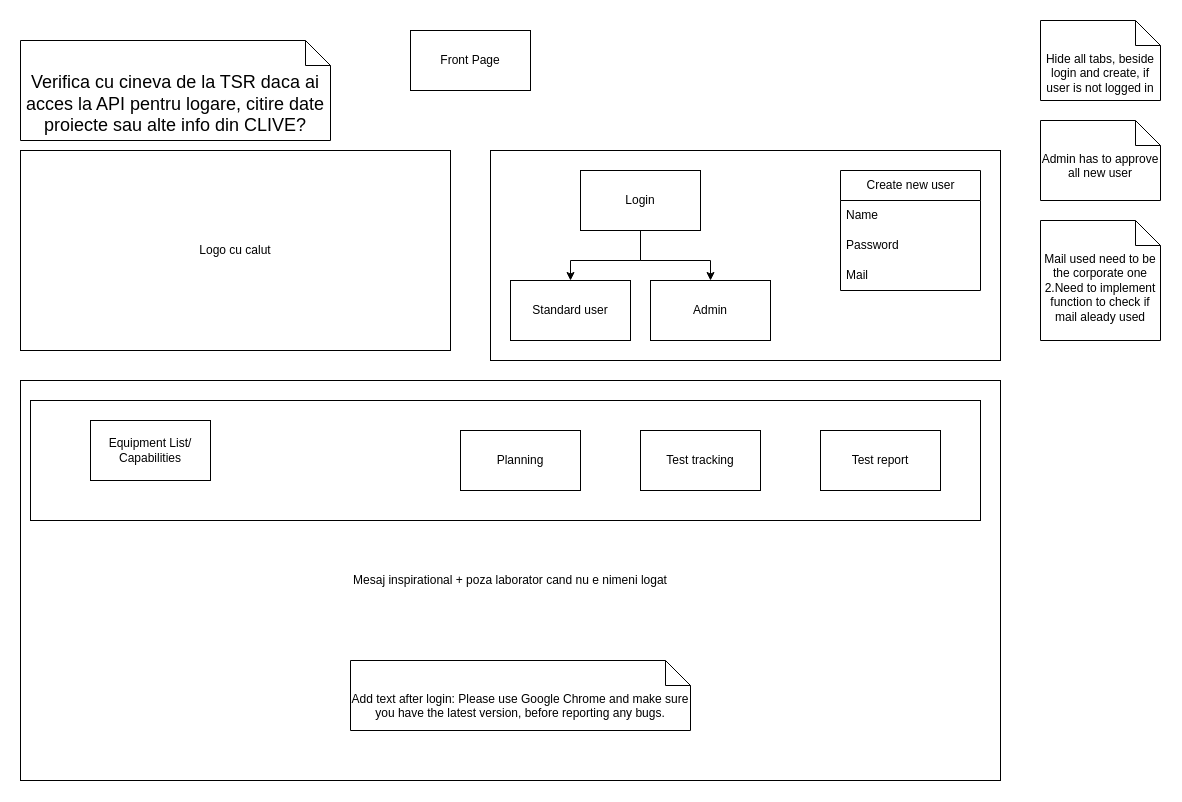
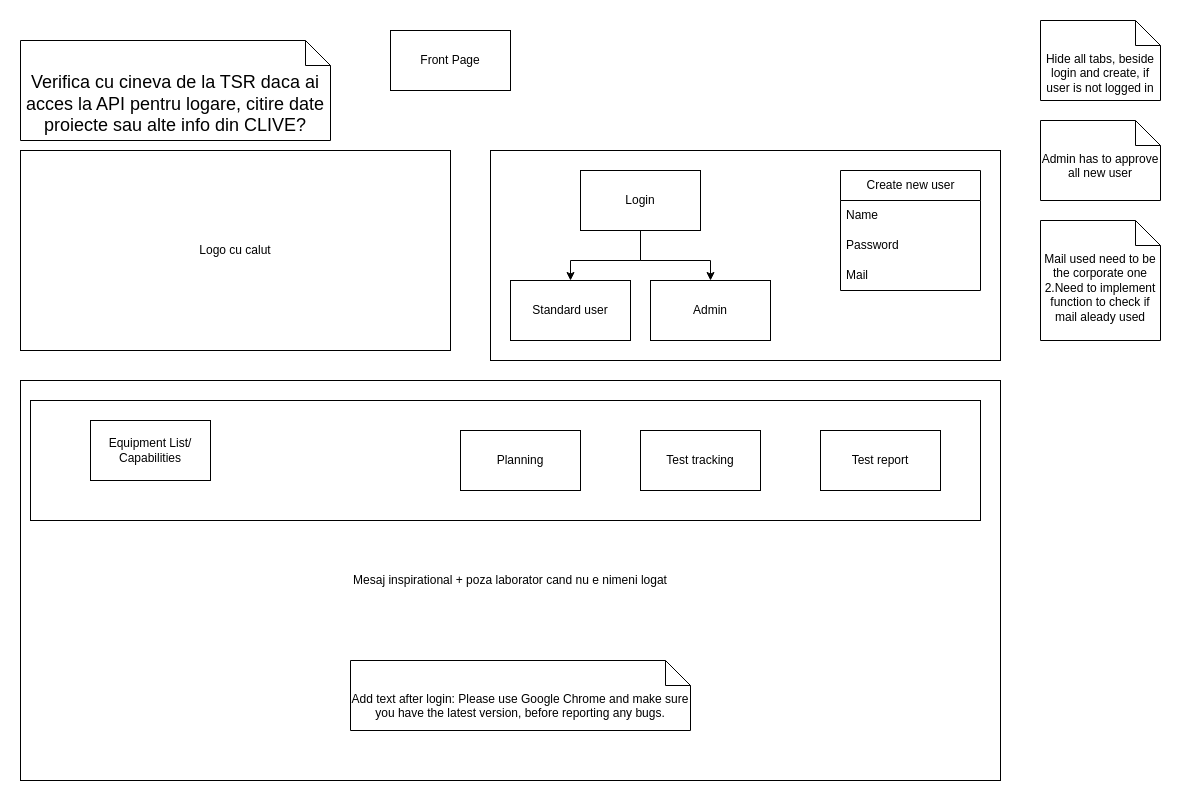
node "Front Page": moved (471, 61) -> (451, 61)
